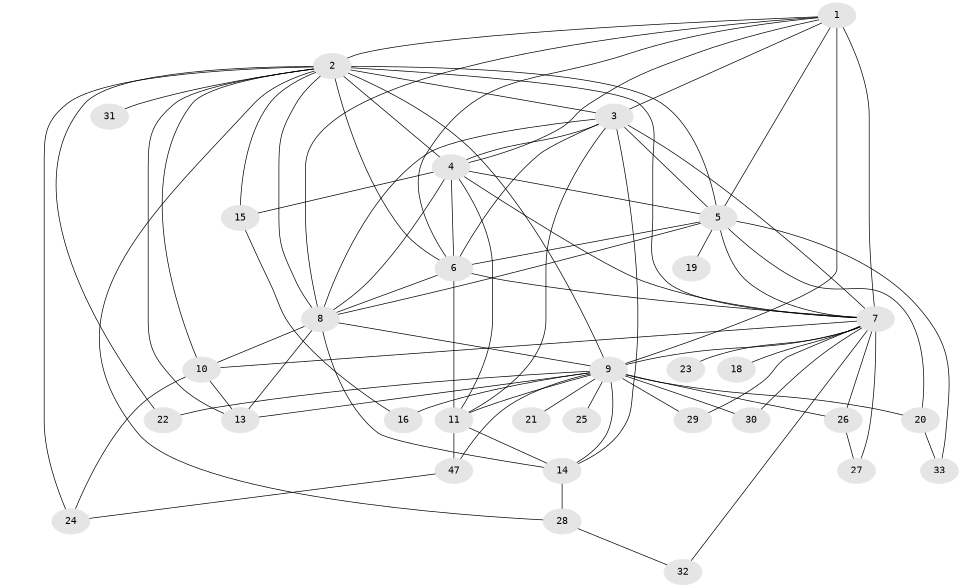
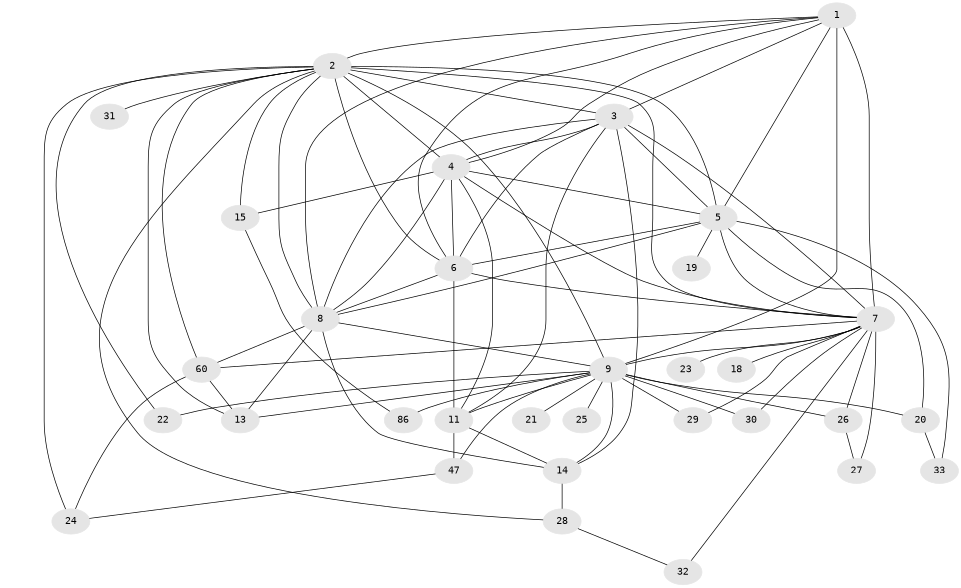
node "10": label "10" -> "60"
node "16": label "16" -> "86"
